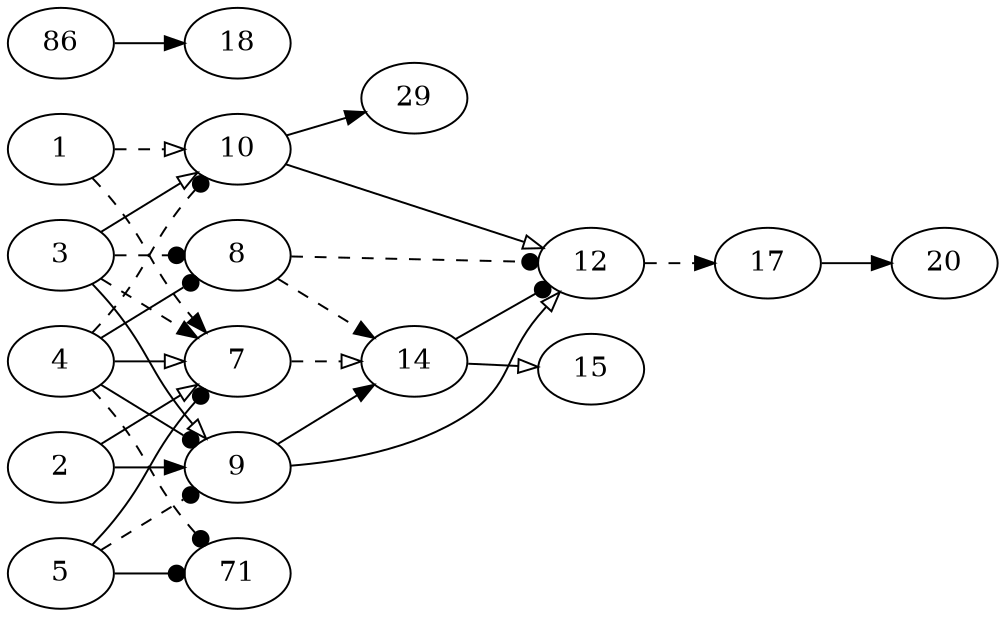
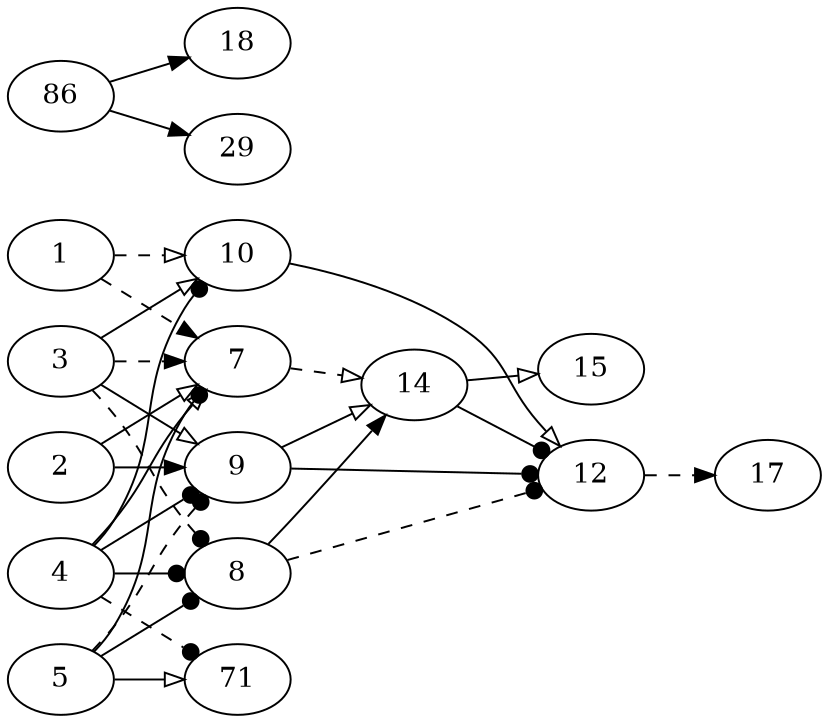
edge "10" -> "29": now "86" -> "29"
node "20": removed
edge "4" -> "10": style dashed -> solid
edge "8" -> "14": style dashed -> solid
edge "9" -> "14": arrowhead normal -> onormal
edge "9" -> "12": arrowhead onormal -> dot
edge "5" -> "71": arrowhead dot -> onormal
edge "5" -> "8": added
